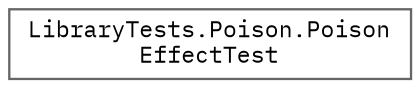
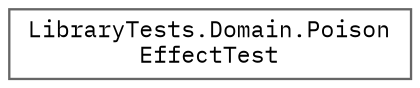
node "LibraryTests.Poison.Poison EffectTest": label "LibraryTests.Poison.Poison EffectTest" -> "LibraryTests.Domain.Poison EffectTest"
